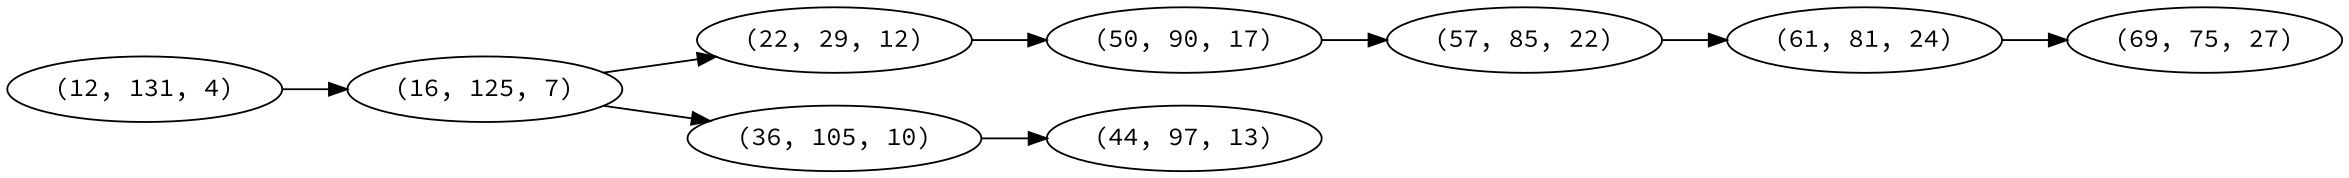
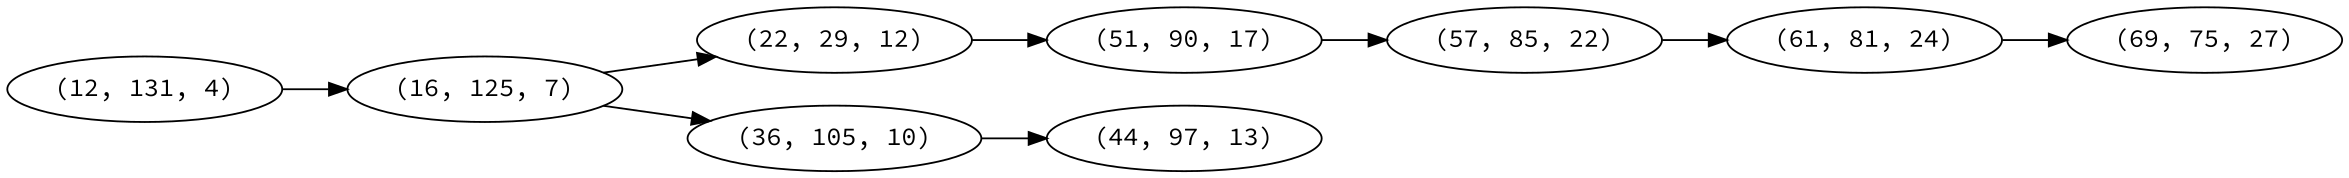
node "(50, 90, 17)": label "(50, 90, 17)" -> "(51, 90, 17)"
